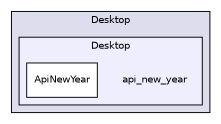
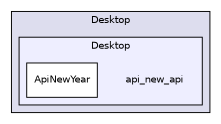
node "api_new_year": label "api_new_year" -> "api_new_api"
